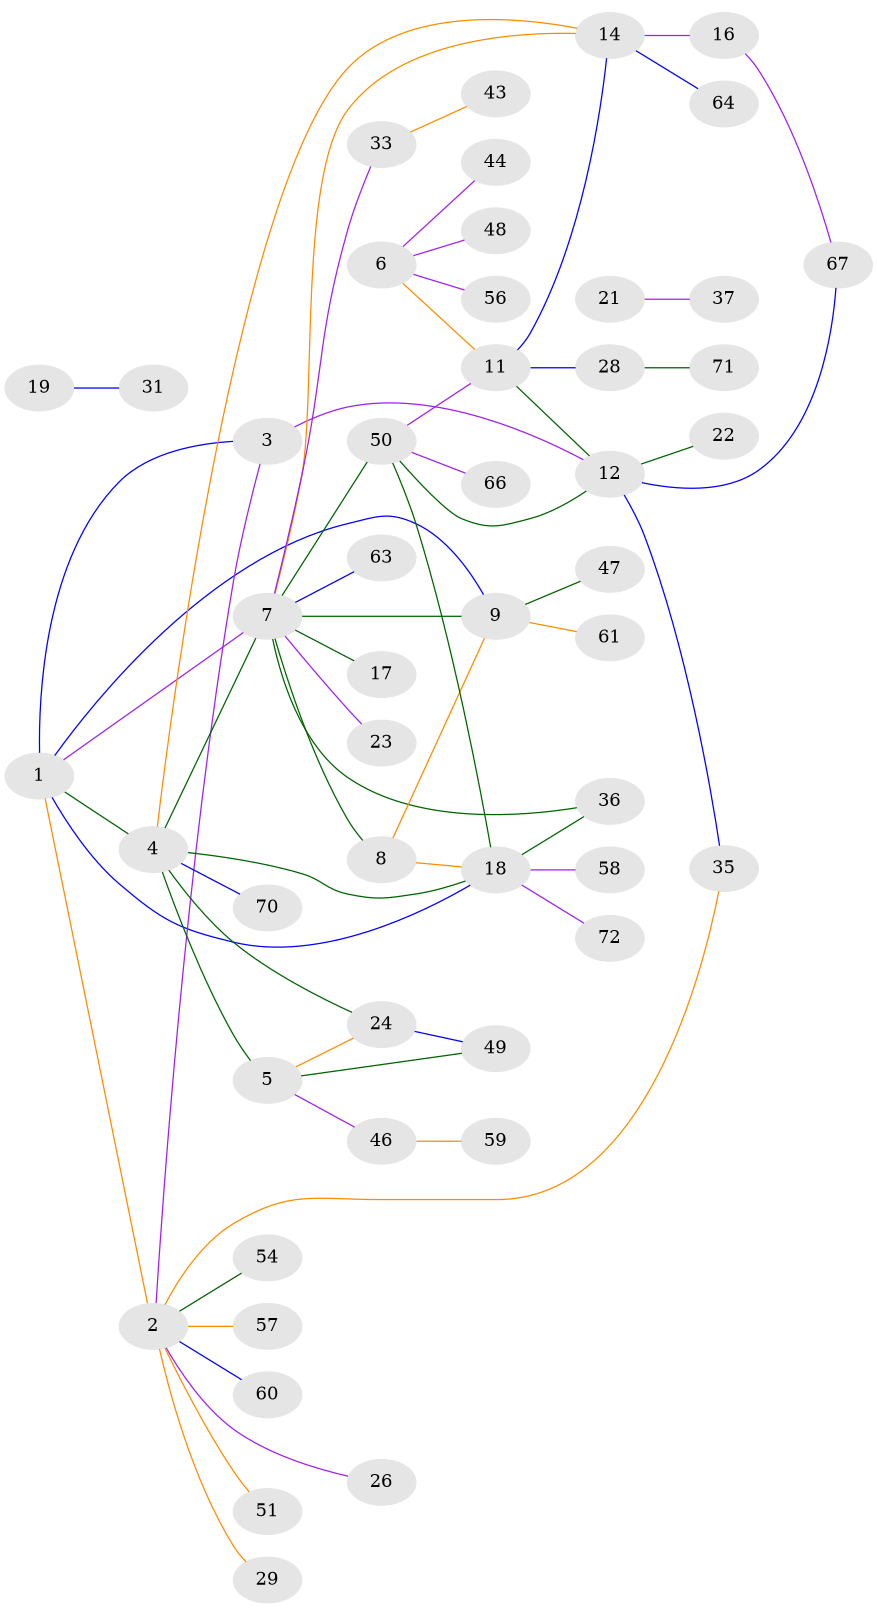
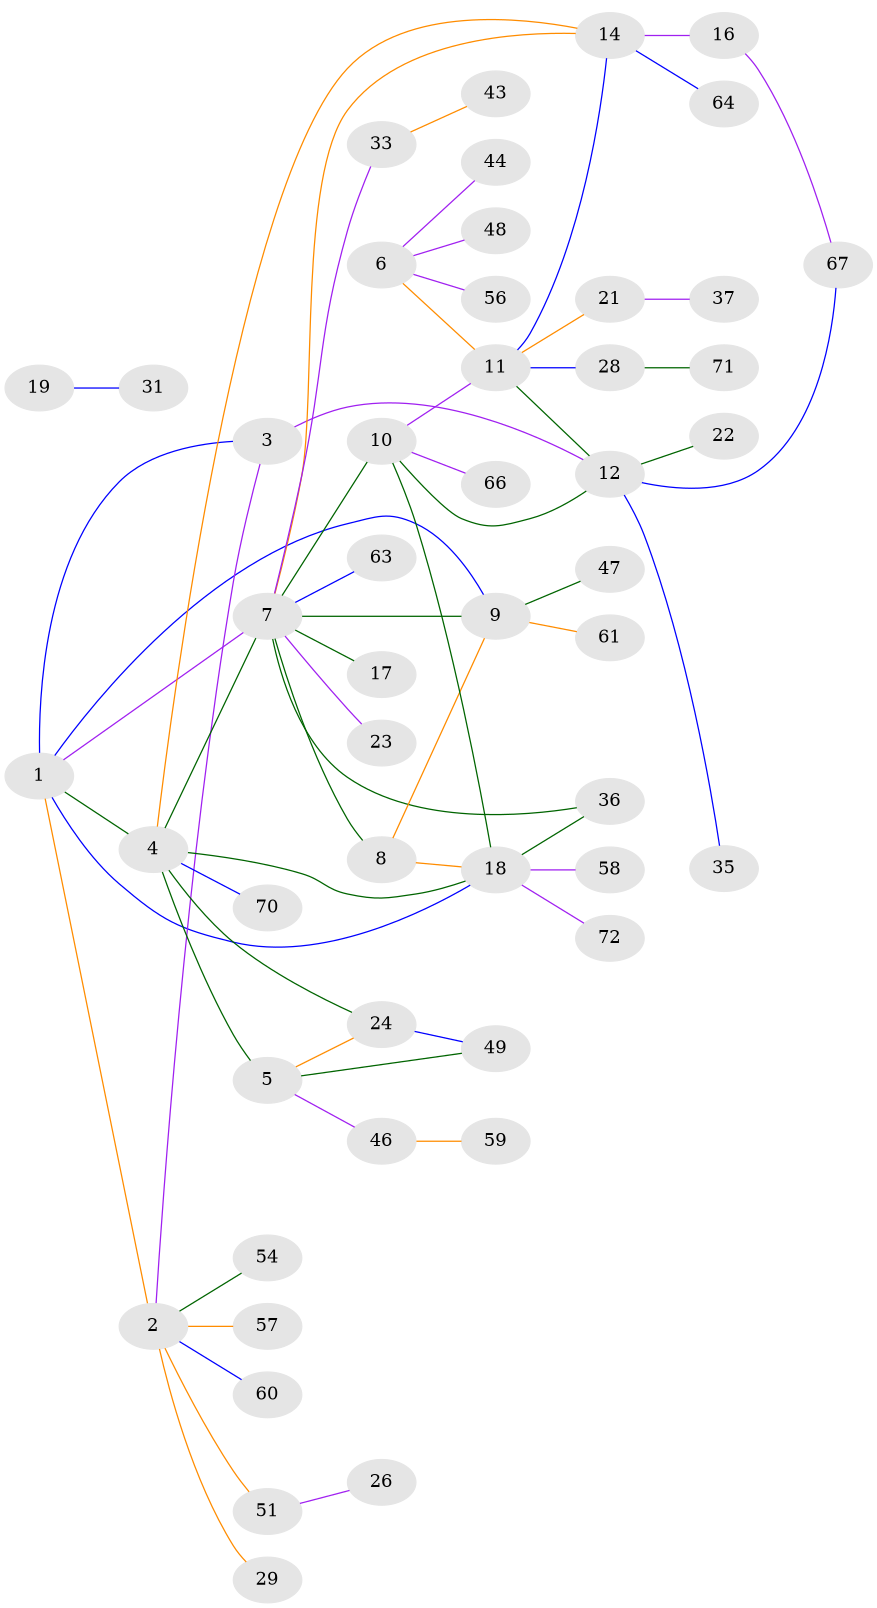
edge "21" -- "11": added
node "50": label "50" -> "10"
edge "35" -- "2": removed
edge "2" -- "26": now "51" -- "26"
